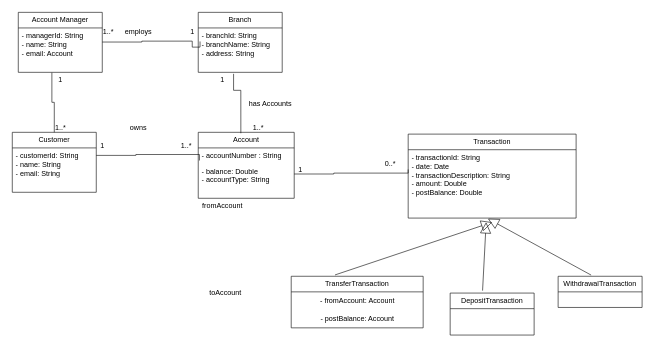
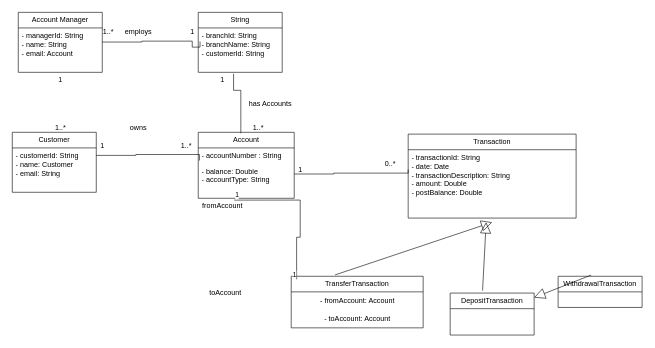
node "Branch": label "Branch" -> "String"
node "- branchId: String - branchName: String - address: String": label "- branchId: String - branchName: String - address: String" -> "- branchId: String - branchName: String - customerId: String"
edge "- managerId: String - name: String - email: Account" -- "Customer": removed
node "- customerId: String - name: String - email: String": label "- customerId: String - name: String - email: String" -> "- customerId: String - name: Customer - email: String"
edge "- balance: Double - accountType: String" -- "TransferTransaction": added, labels "1", "1"
edge "WithdrawalTransaction" -> "- transactionId: String - date: Date - transactionDescription: String - amount: Double - postBalance: Double": now "WithdrawalTransaction" -> "DepositTransaction"
node "- postBalance: Account": label "- postBalance: Account" -> "- toAccount: Account"
